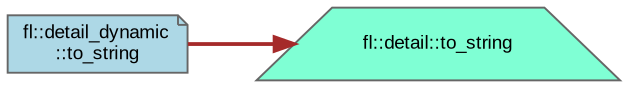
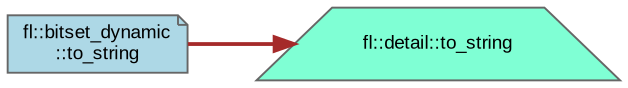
node "fl::detail_dynamic ::to_string": label "fl::detail_dynamic ::to_string" -> "fl::bitset_dynamic ::to_string"
